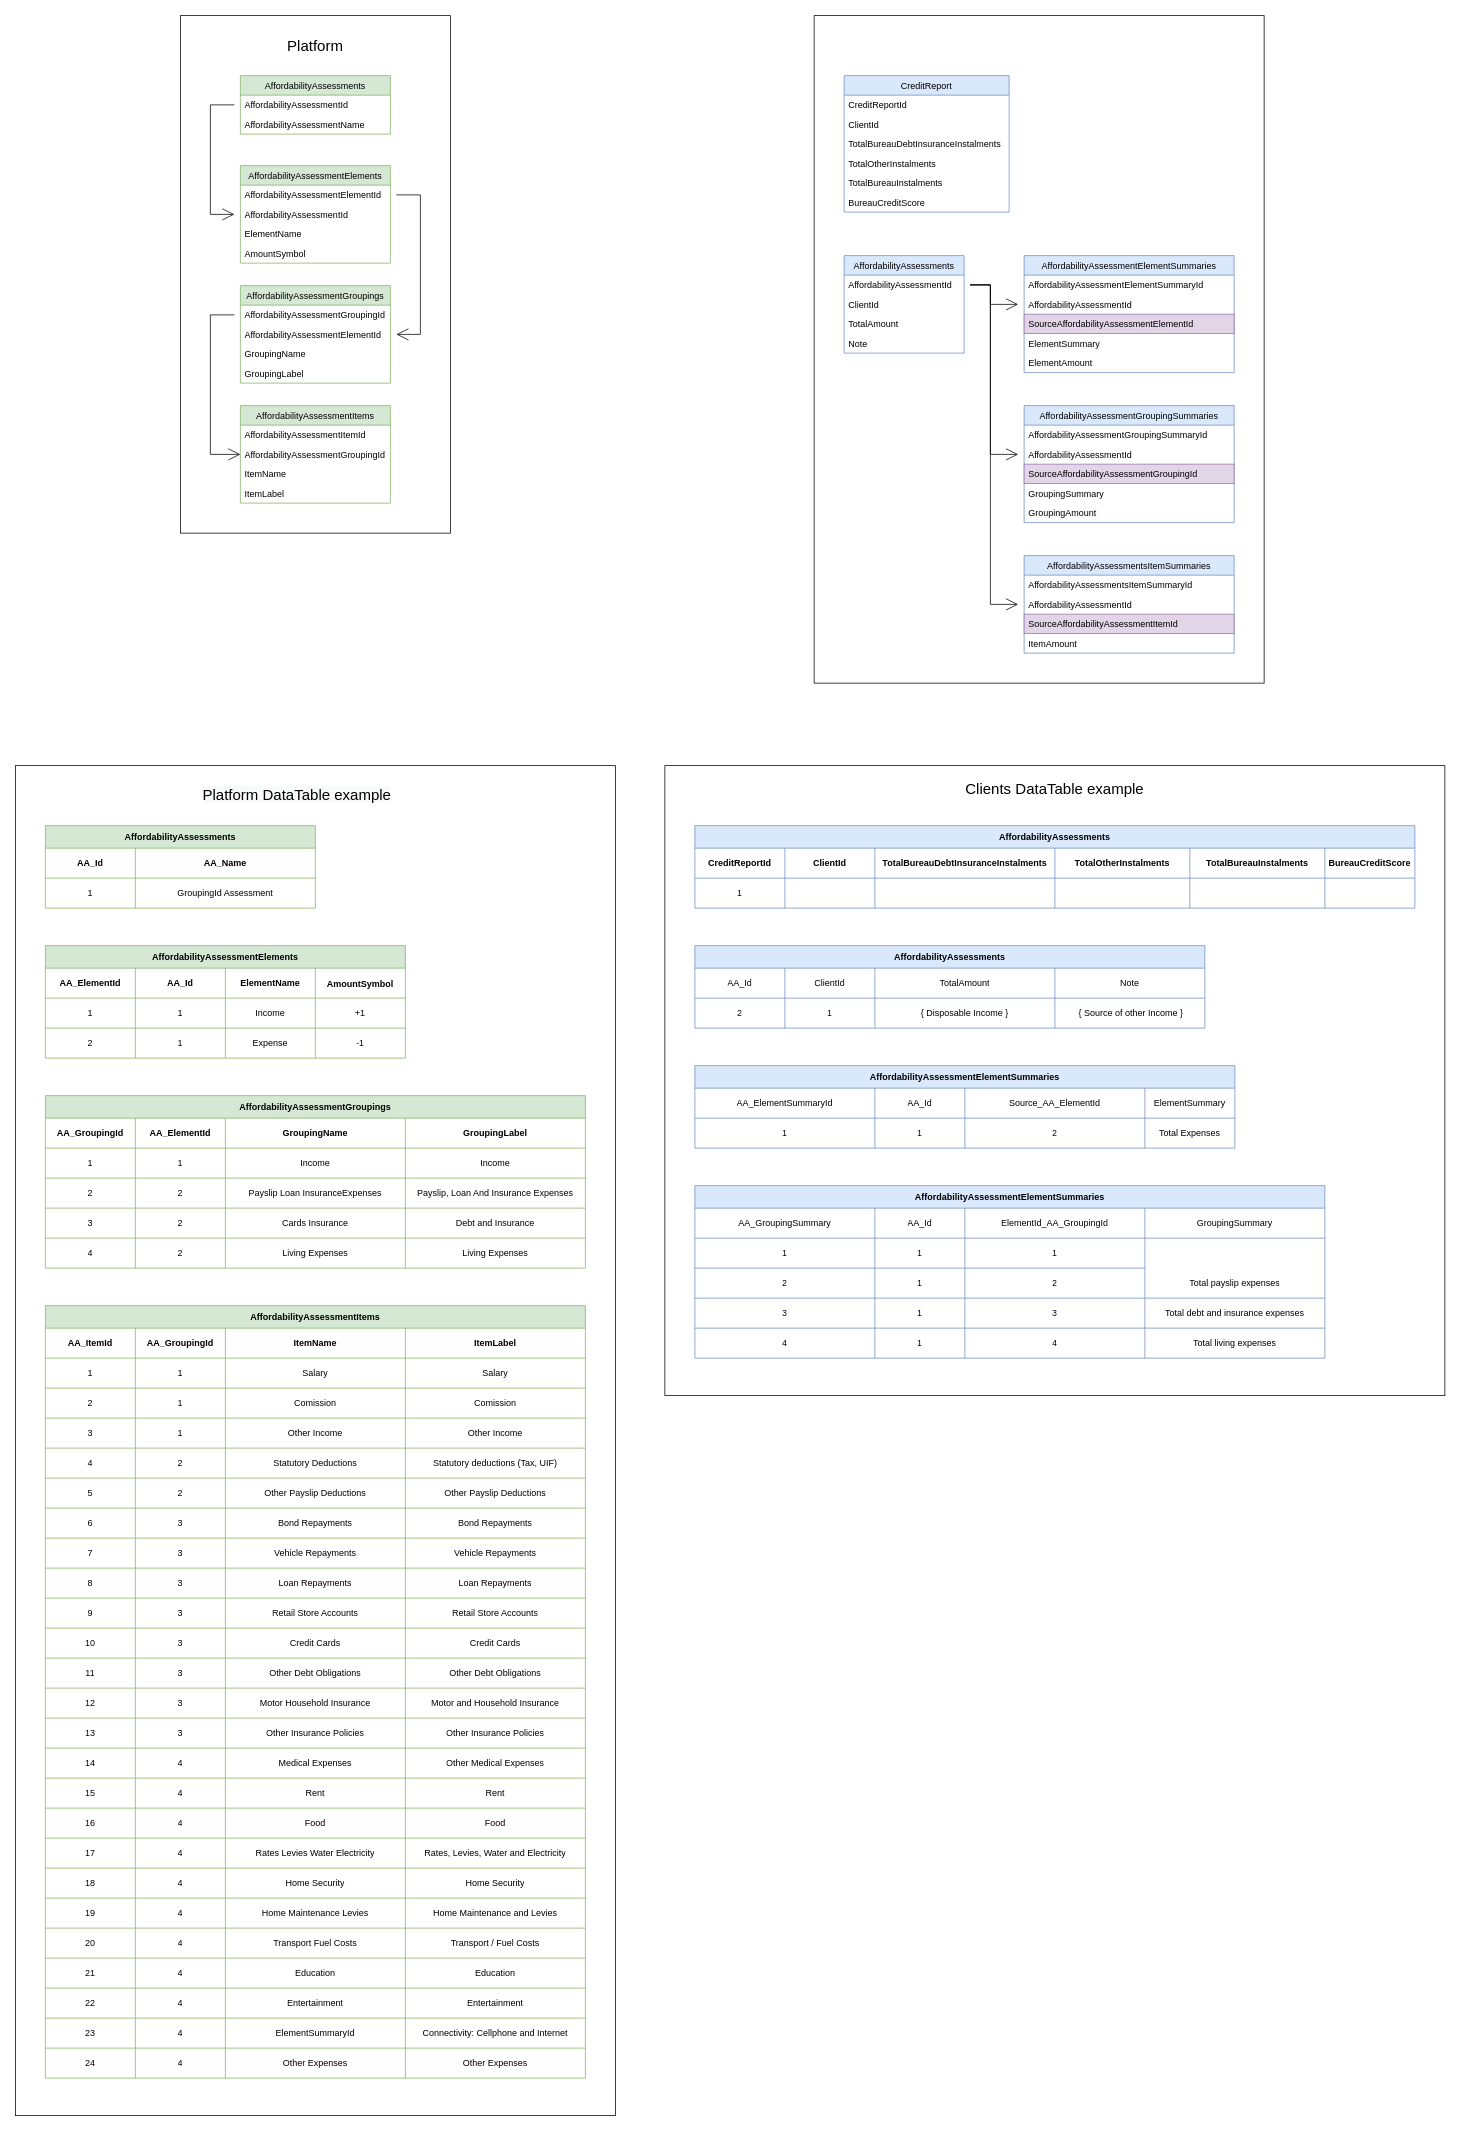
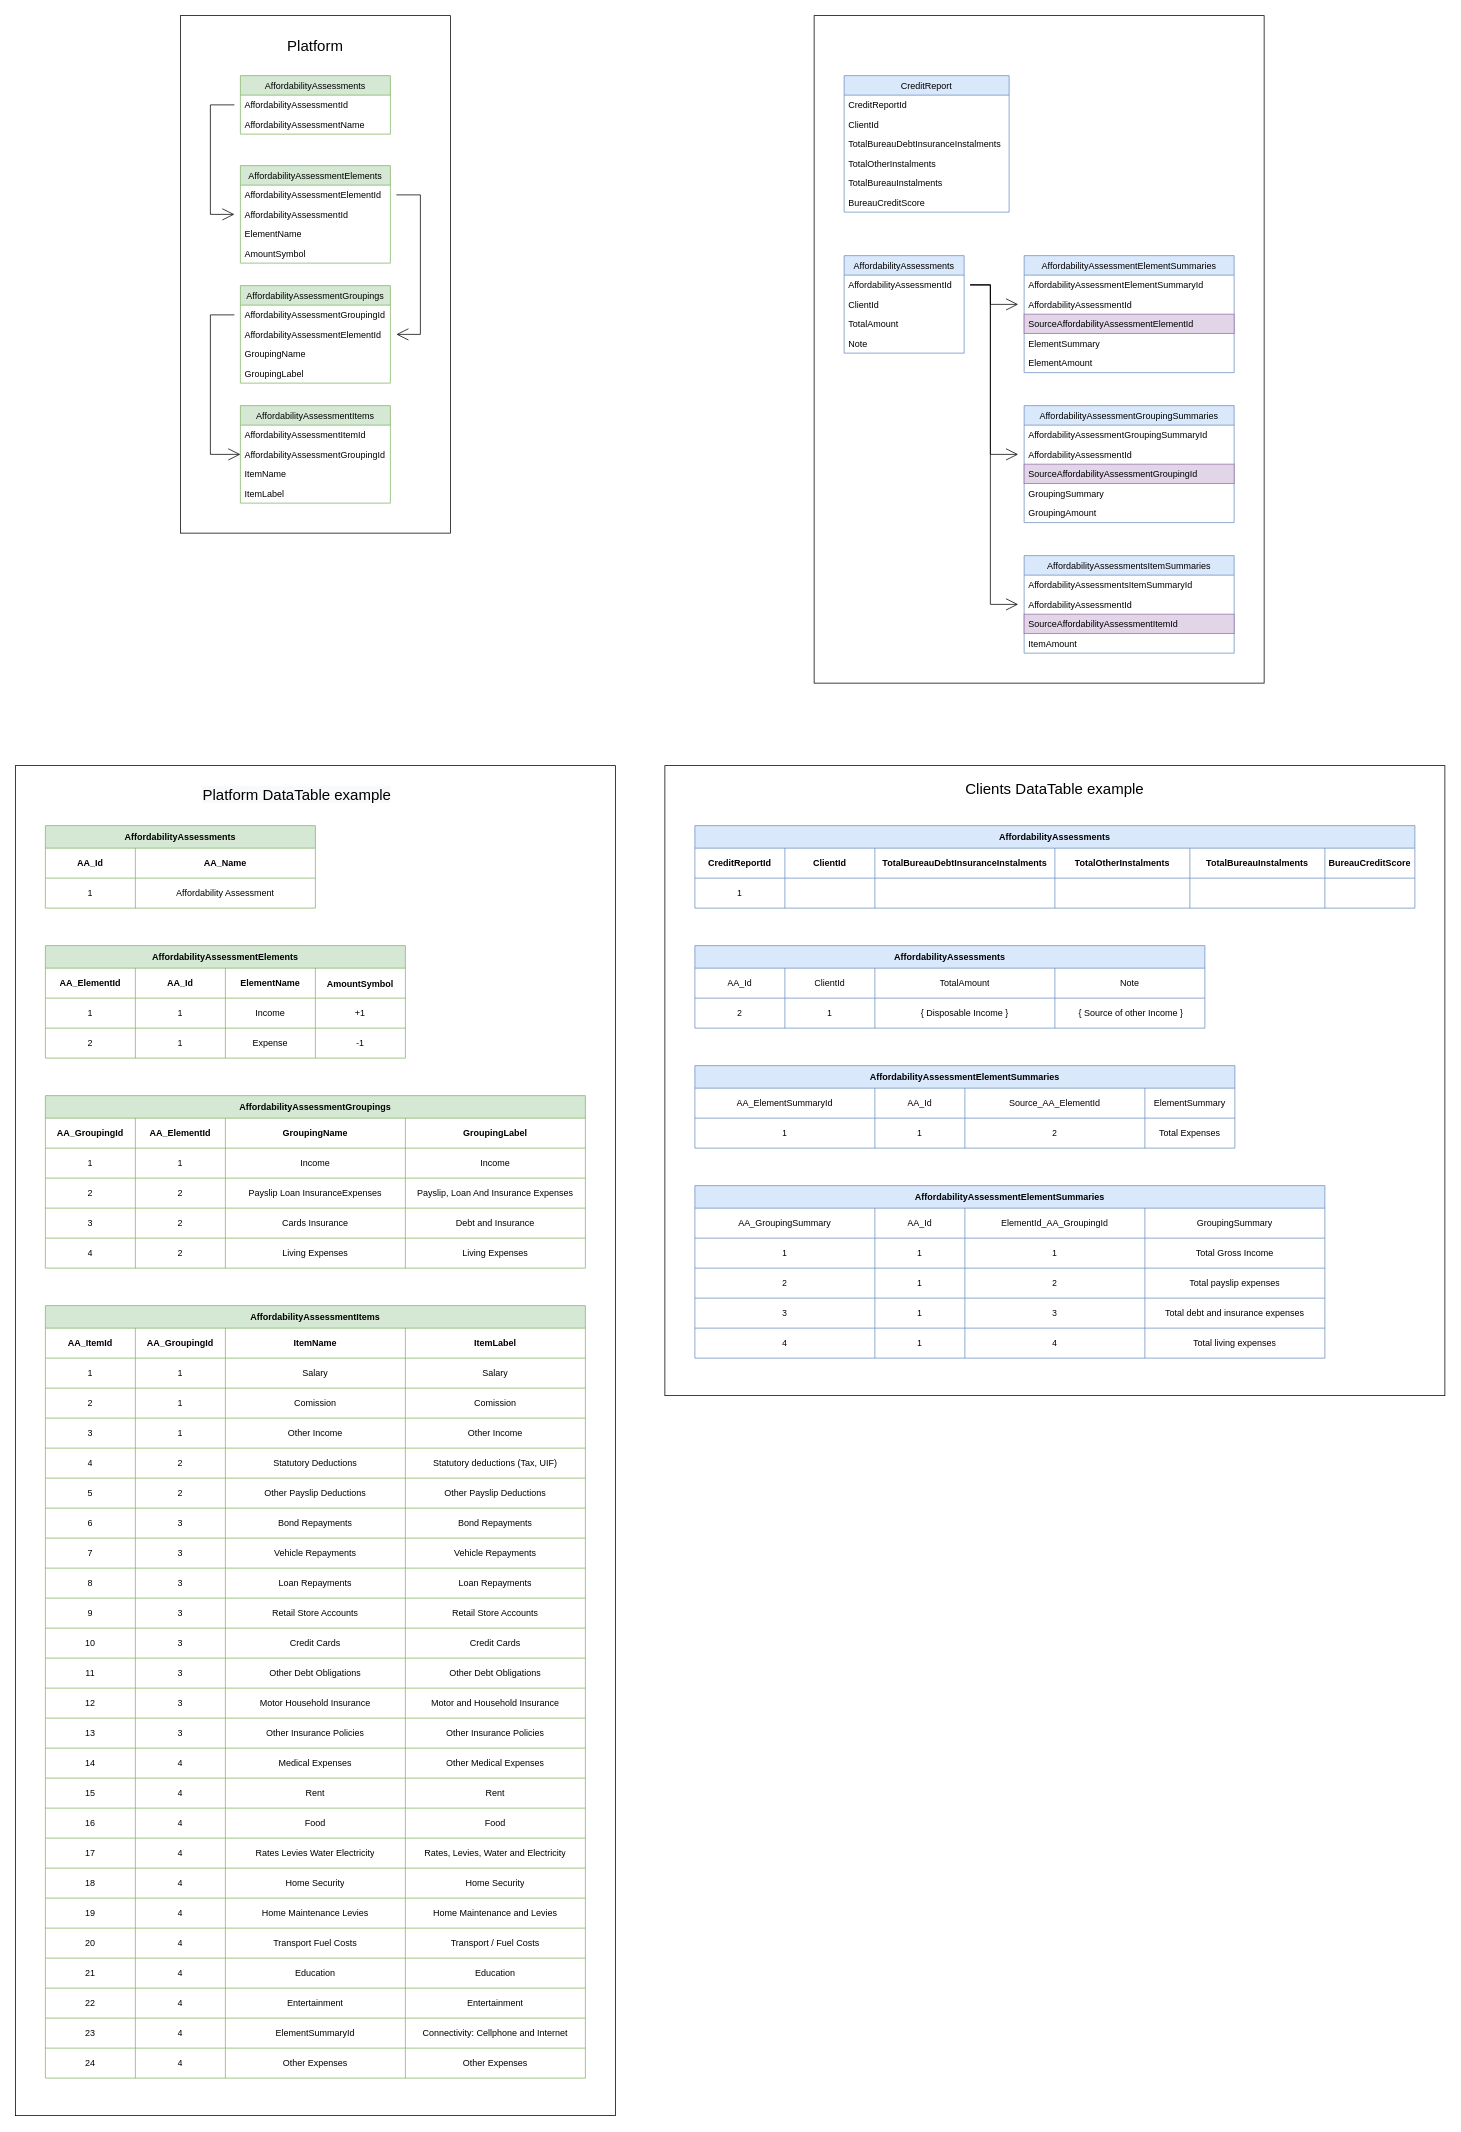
node "GroupingId Assessment": label "GroupingId Assessment" -> "Affordability Assessment"
node "Total Gross Income": added
